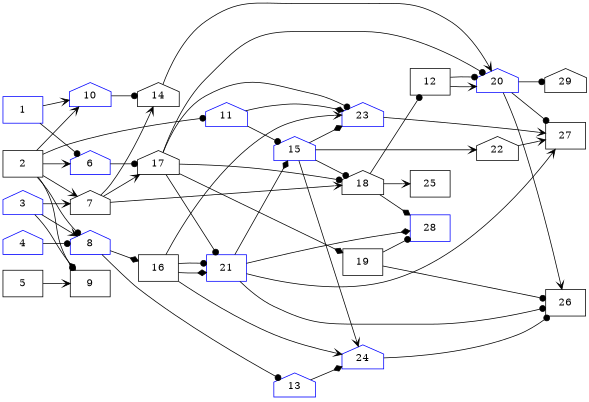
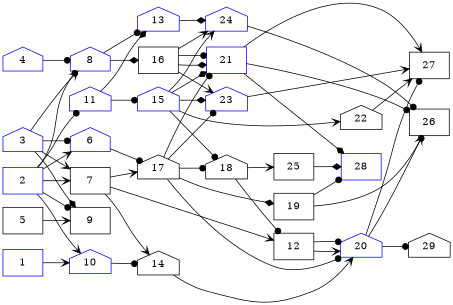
edge "11" -> "23": now "11" -> "13"
edge "1" -> "6": now "3" -> "6"
node "2": color black -> blue
edge "7" -> "18": now "7" -> "12"
edge "18" -> "28": now "25" -> "28"
node "7": shape house -> box
edge "21" -> "15": reversed
